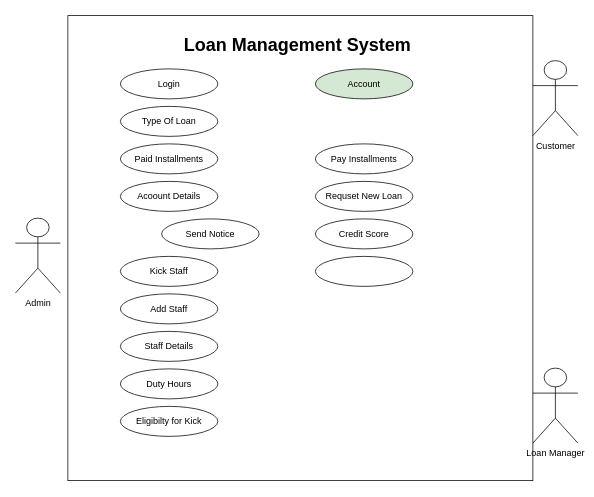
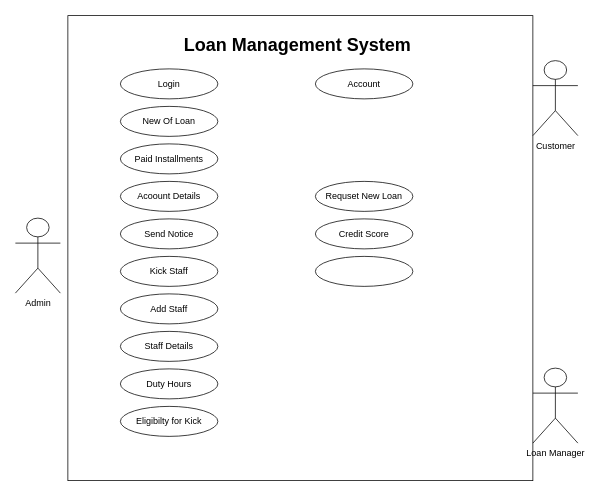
node "Account": fillcolor #d5e8d4 -> #ffffff
node "Type Of Loan": label "Type Of Loan" -> "New Of Loan"
node "Pay Installments": removed
node "Send Notice": moved (210, 234) -> (169, 234)
